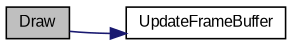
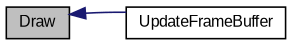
edge "Draw" -> "UpdateFrameBuffer": reversed
